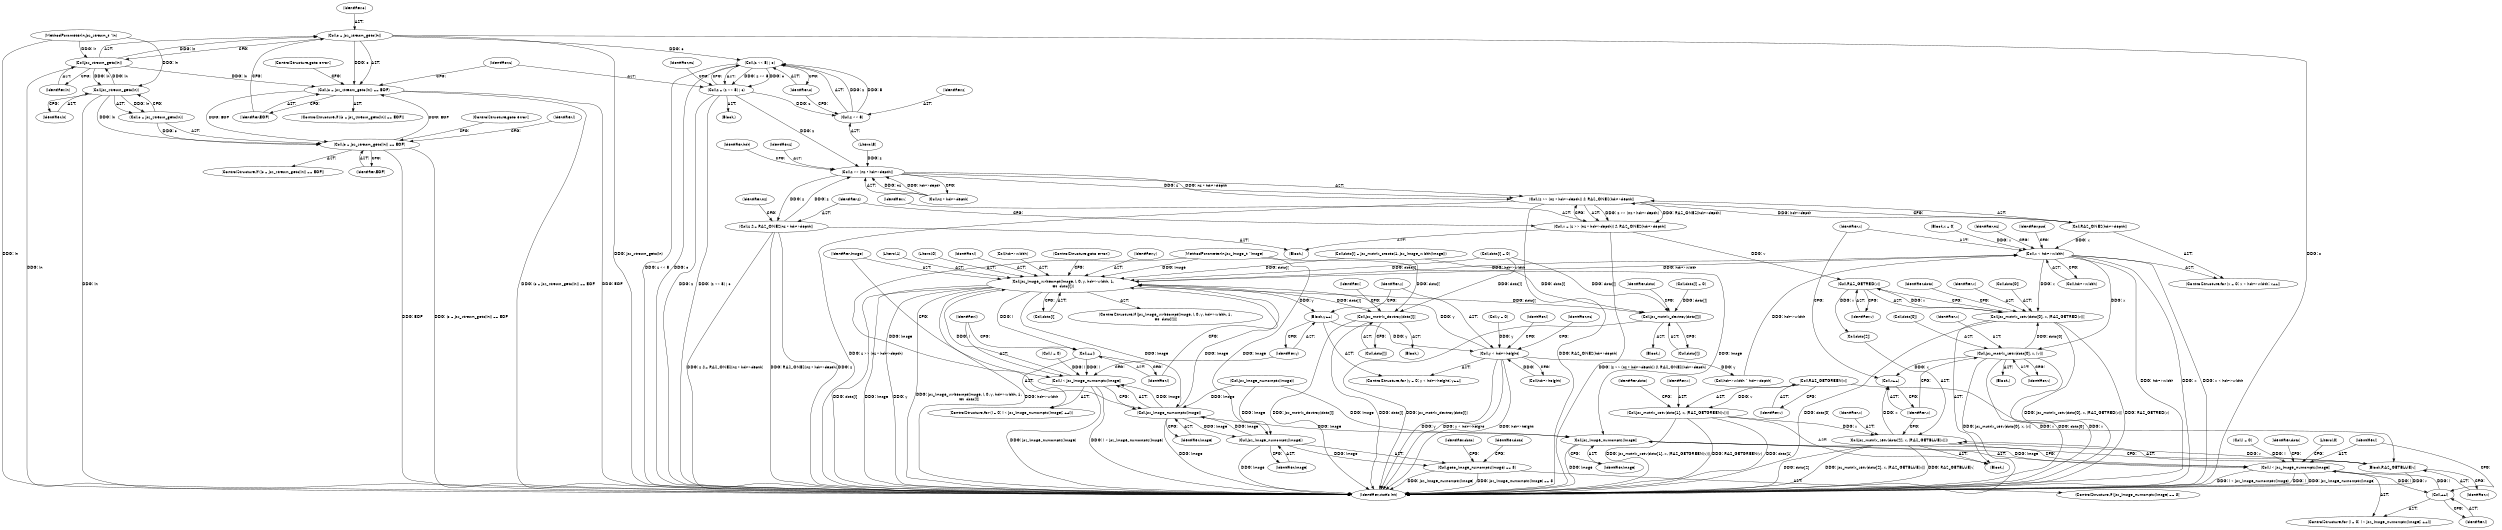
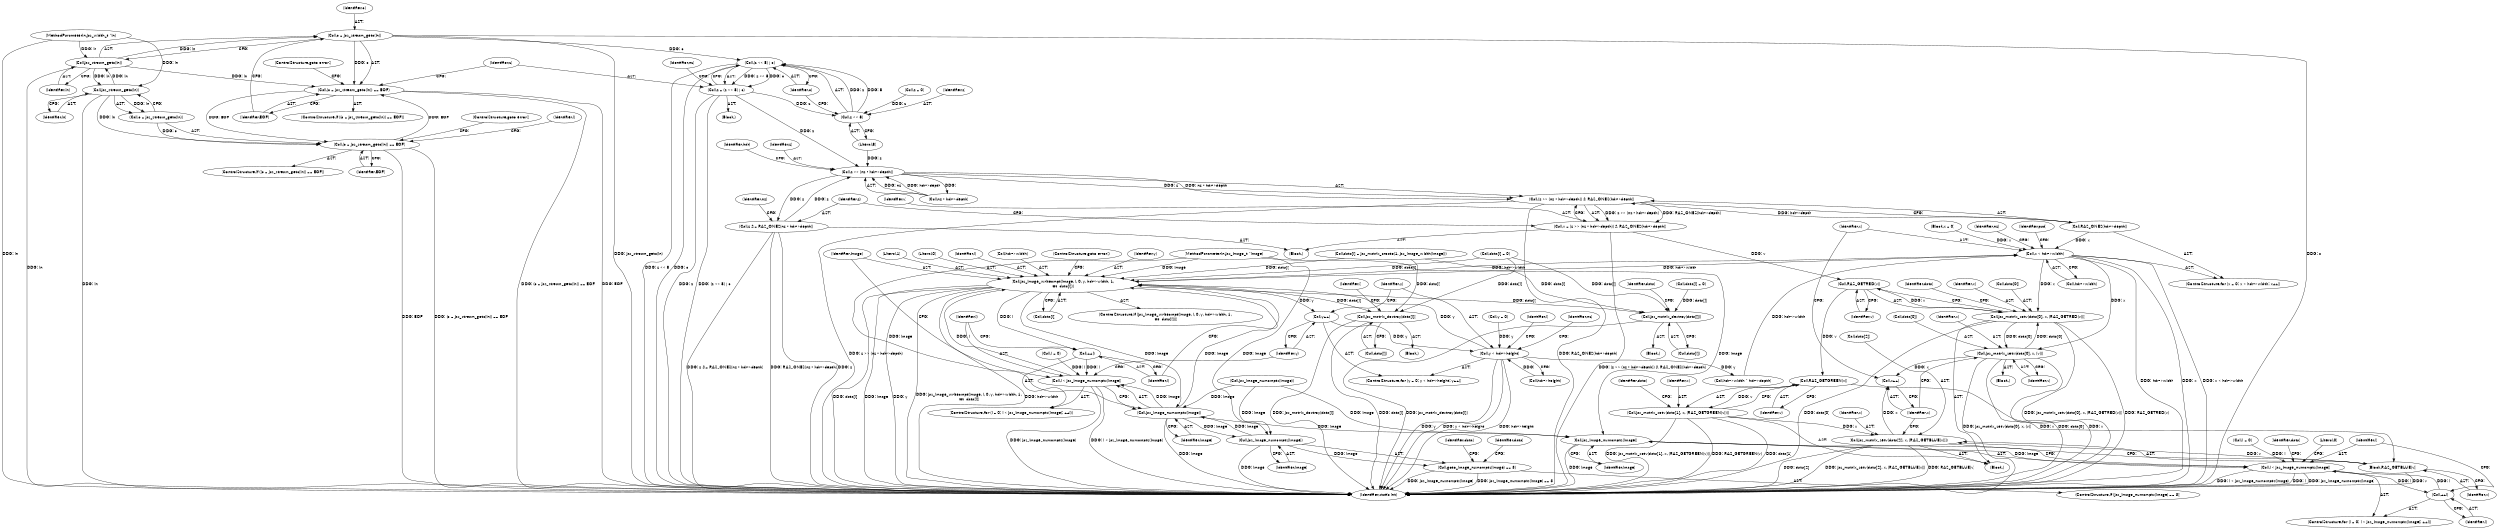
node "(MethodParameterIn,jas_stream_t *in)": label "(MethodParameterIn,jas_stream_t *in)" -> "(MethodParameterIn,jas_width_t *in)"
node "(Call,z = 0)": added
edge "(Call,z << 8)" -> "(Literal,8)": added, label "CFG:"
edge "(Call,z >> (nz - hdr->depth))" -> "(Call,nz - hdr->depth)": label "CFG: " -> "DDG: "
edge "(Call,RAS_GETRED(v))" -> "(Call,data[2])": now "(Call,RAS_GETRED(v))" -> "(Call,RAS_GETGREEN(v))"
node "(Block,y++)": label "(Block,y++)" -> "(Call,y++)"
edge "(Call,jas_matrix_setv(data[0], x, (RAS_GETRED(v))))" -> "(Call,jas_matrix_setv(data[0], x, (v)))": added, label "DDG: data[0]"
edge "(Call,jas_matrix_setv(data[1], x, (RAS_GETGREEN(v))))" -> "(Call,RAS_GETGREEN(v))": added, label "CFG:"
